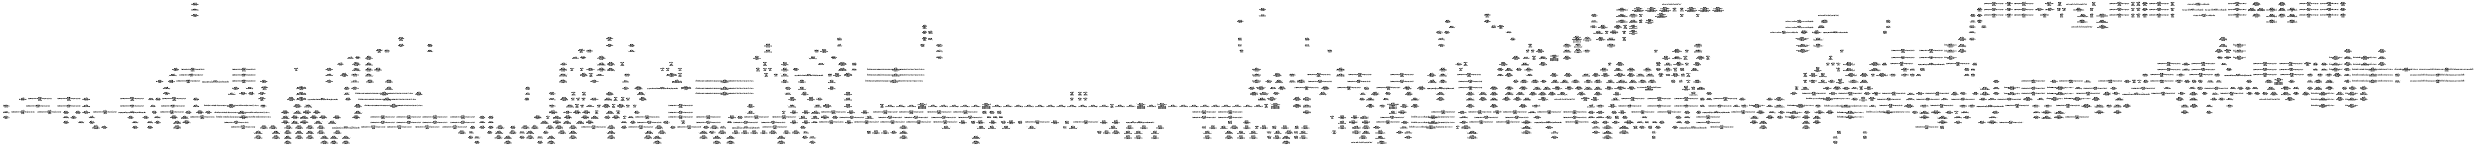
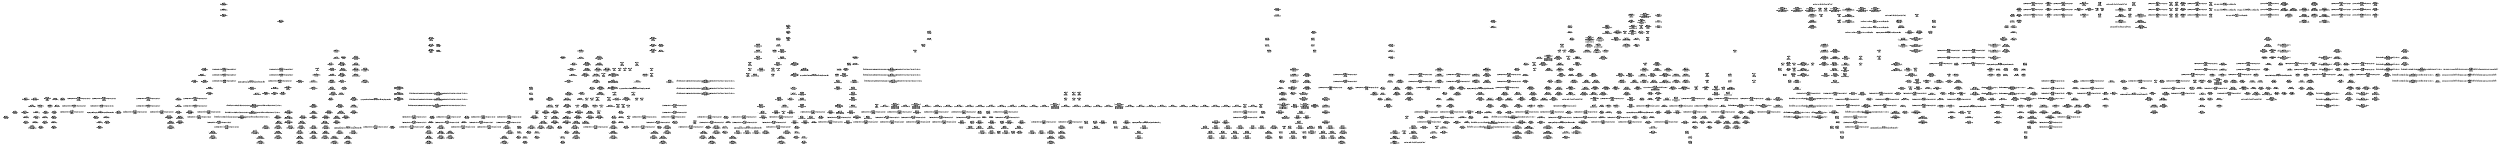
node "CE0x446bee0": added
node "CE0x4448a10": added
